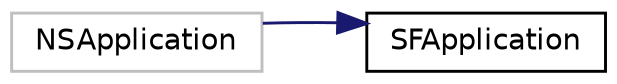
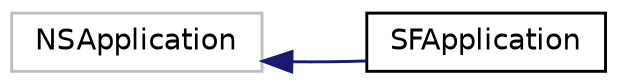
edge "NSApplication" -> "SFApplication": reversed
